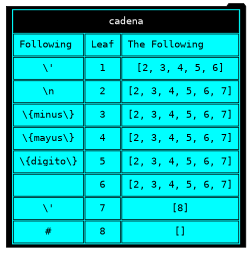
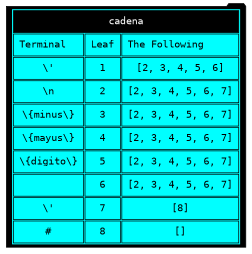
node "cadena": text "Following" -> "Terminal"
